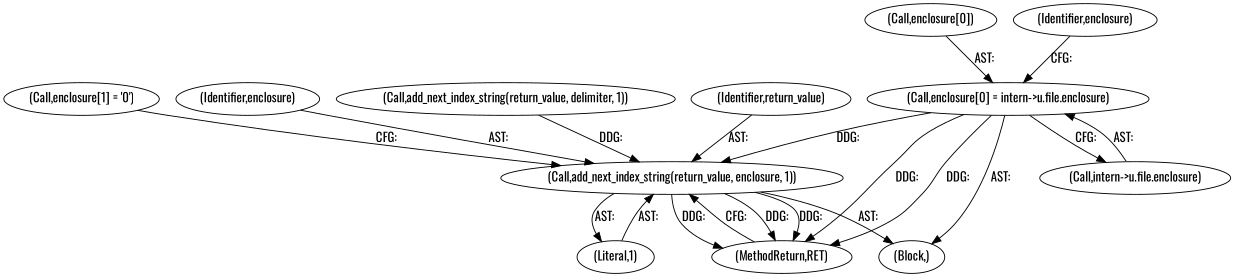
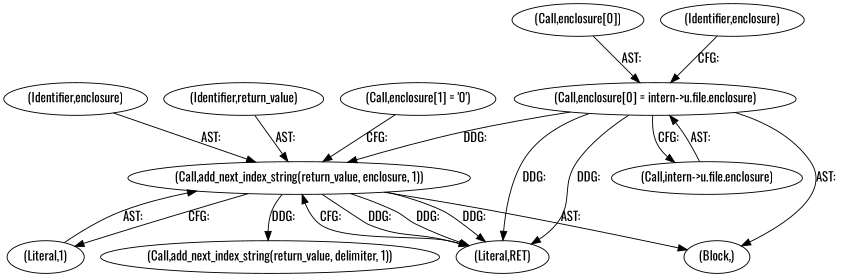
edge "(Call,add_next_index_string(return_value, delimiter, 1))" -> "(Call,add_next_index_string(return_value, enclosure, 1))": reversed
edge "(Call,add_next_index_string(return_value, enclosure, 1))" -> "(Literal,1)": label "AST: " -> "CFG: "
node "(MethodReturn,RET)": label "(MethodReturn,RET)" -> "(Literal,RET)"
